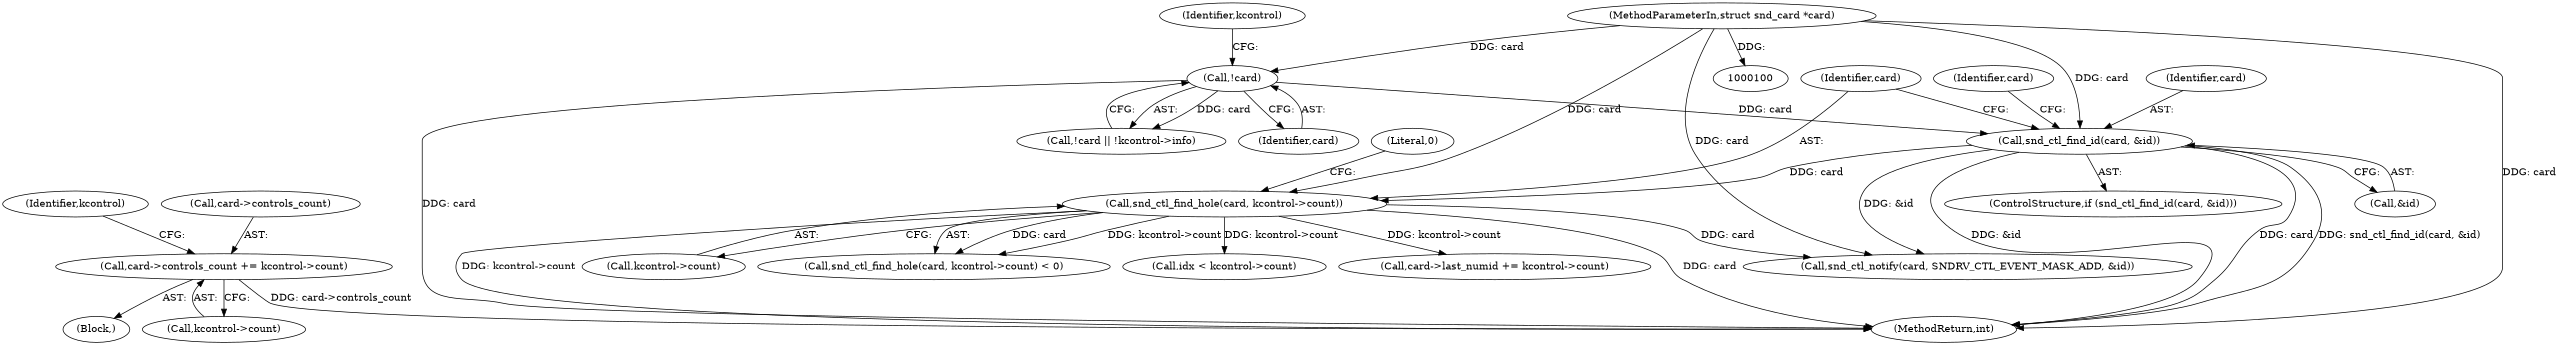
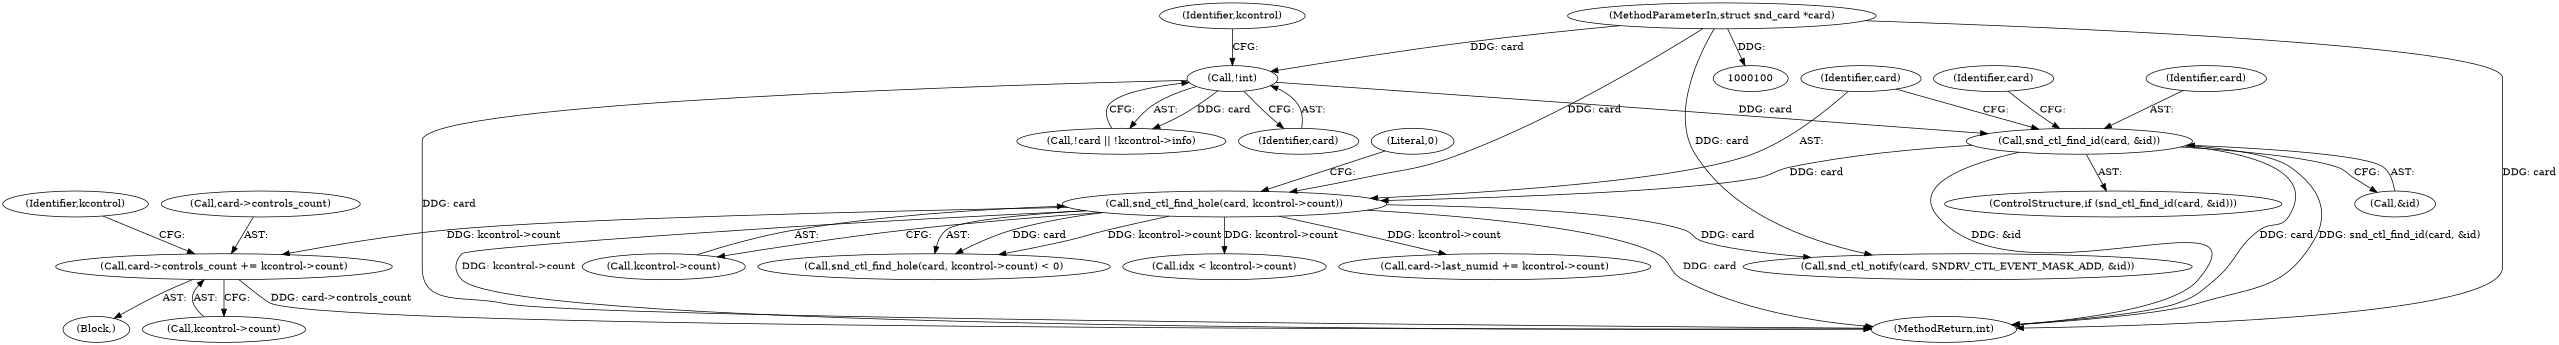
edge "(MethodParameterIn,struct snd_card *card)" -> "(Call,snd_ctl_find_id(card, &id))": removed, label "DDG: card"
node "(Call,!card)": label "(Call,!card)" -> "(Call,!int)"
edge "(Call,snd_ctl_find_id(card, &id))" -> "(Call,snd_ctl_notify(card, SNDRV_CTL_EVENT_MASK_ADD, &id))": removed, label "DDG: &id"
edge "(Call,snd_ctl_find_hole(card, kcontrol->count))" -> "(Call,card->controls_count += kcontrol->count)": added, label "DDG: kcontrol->count"
